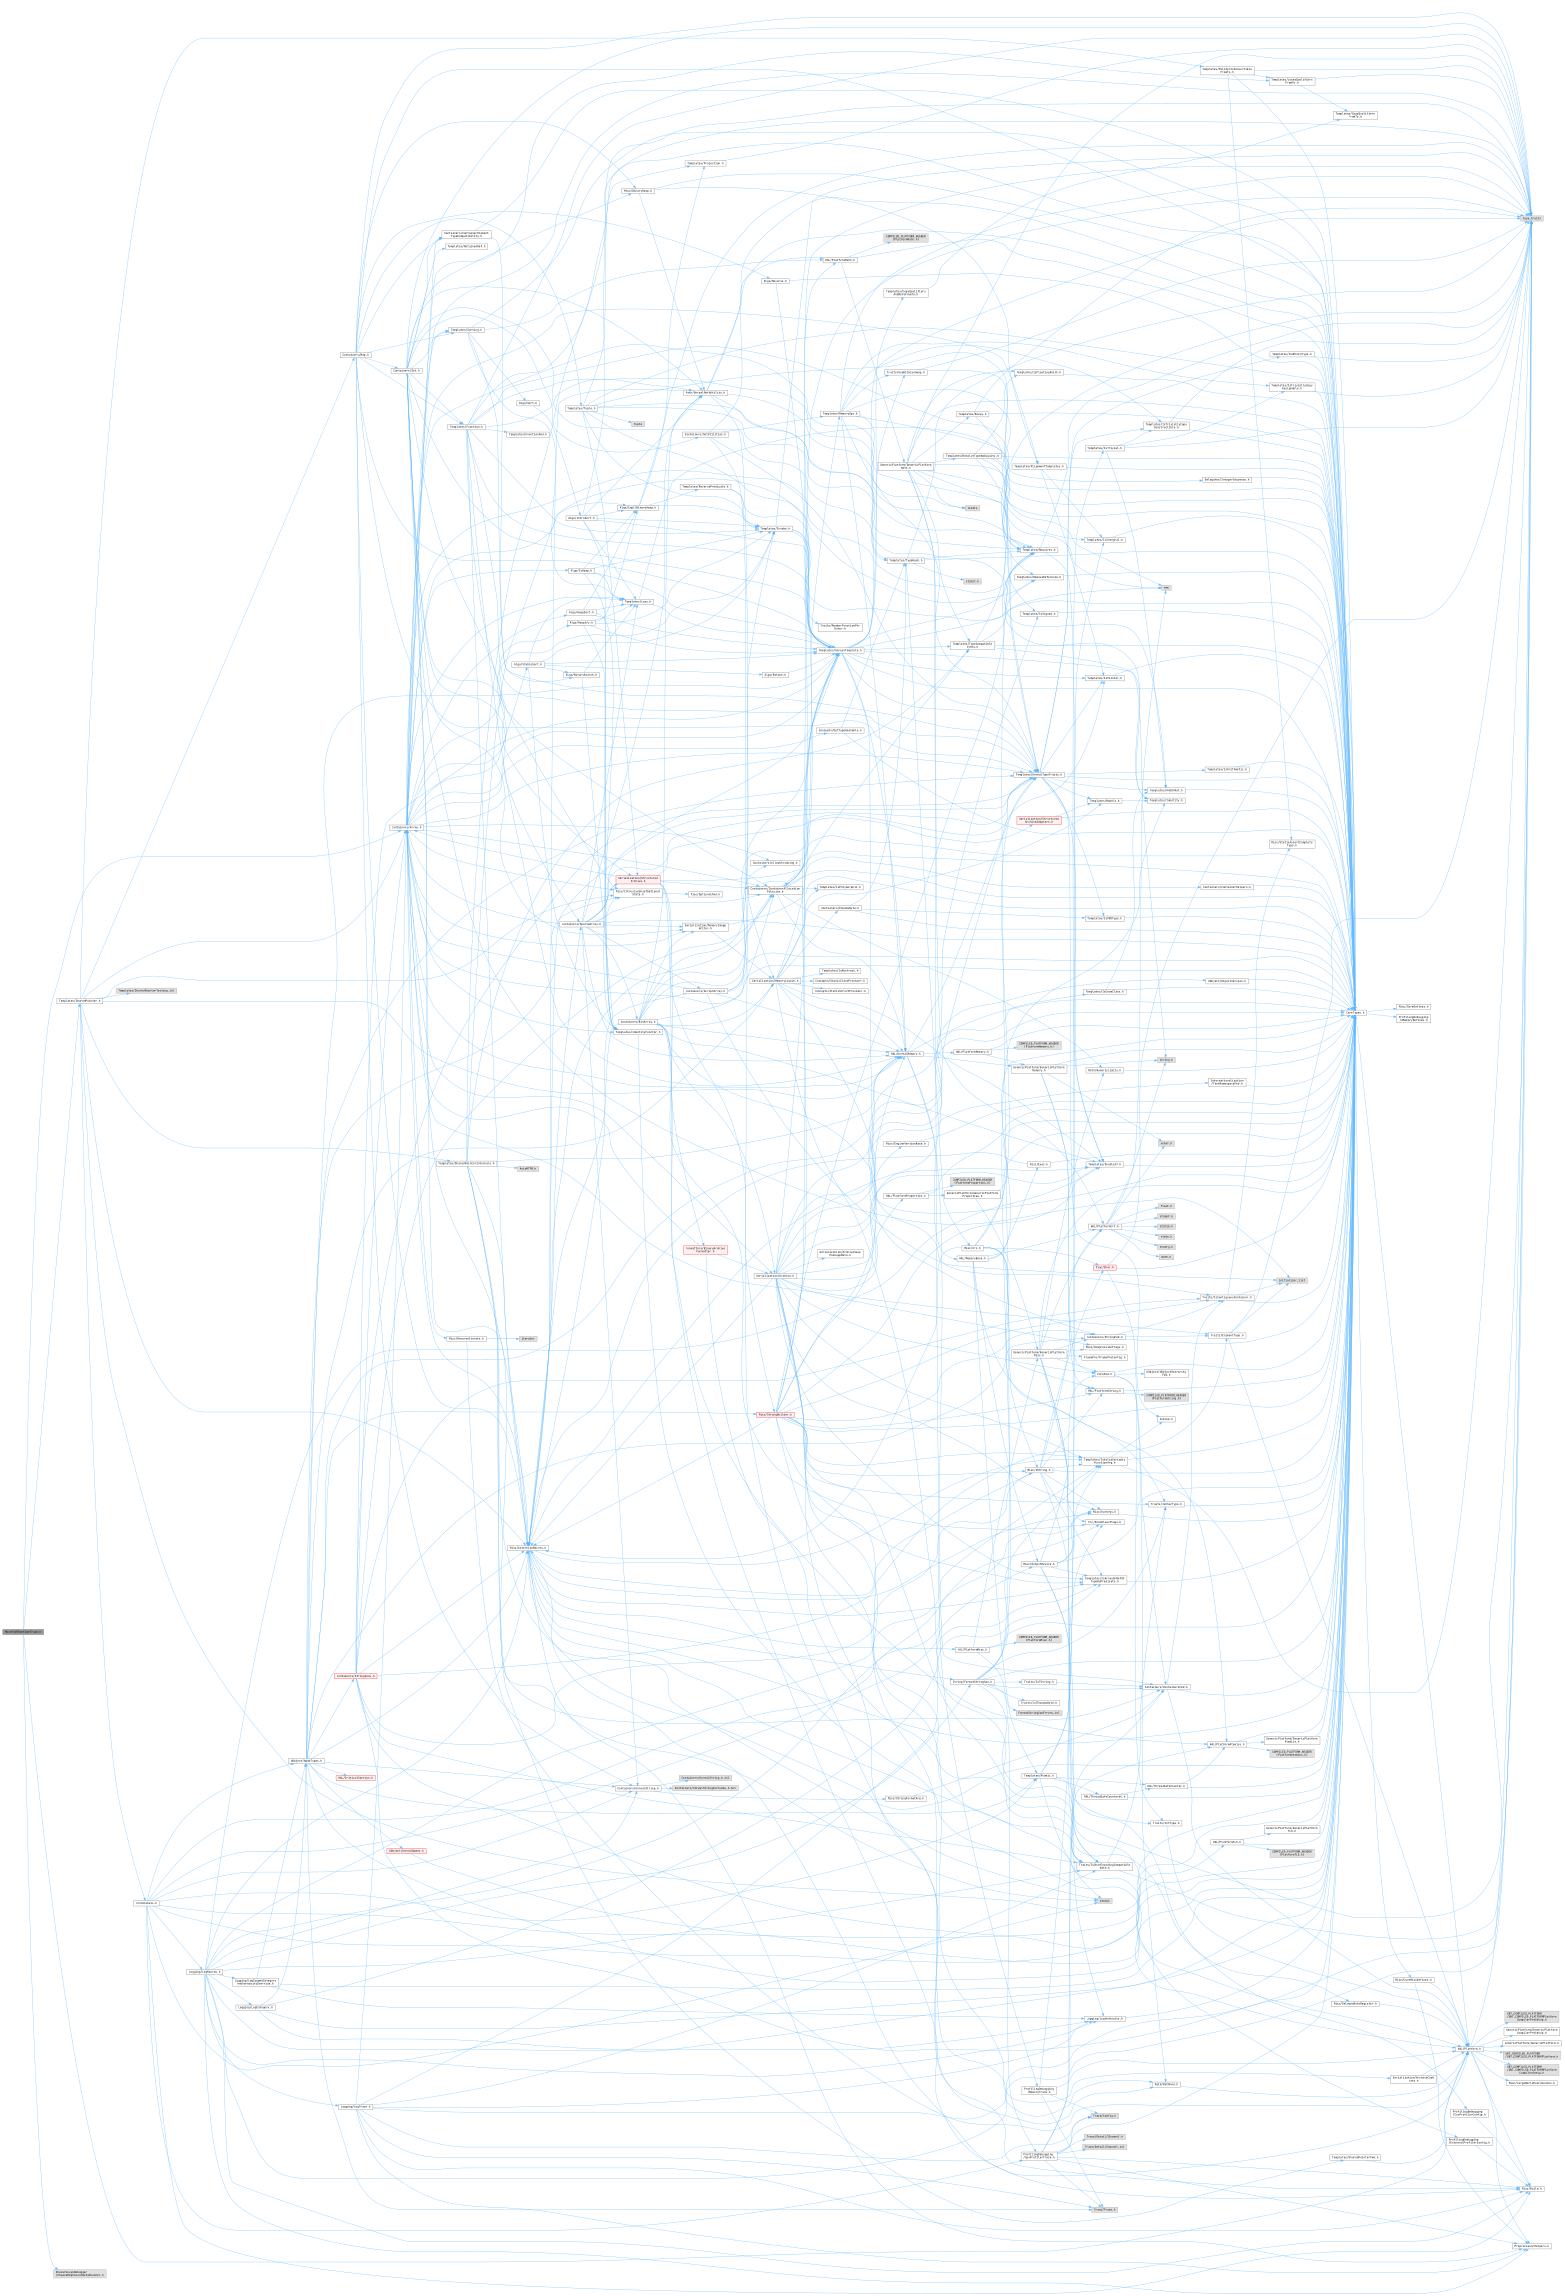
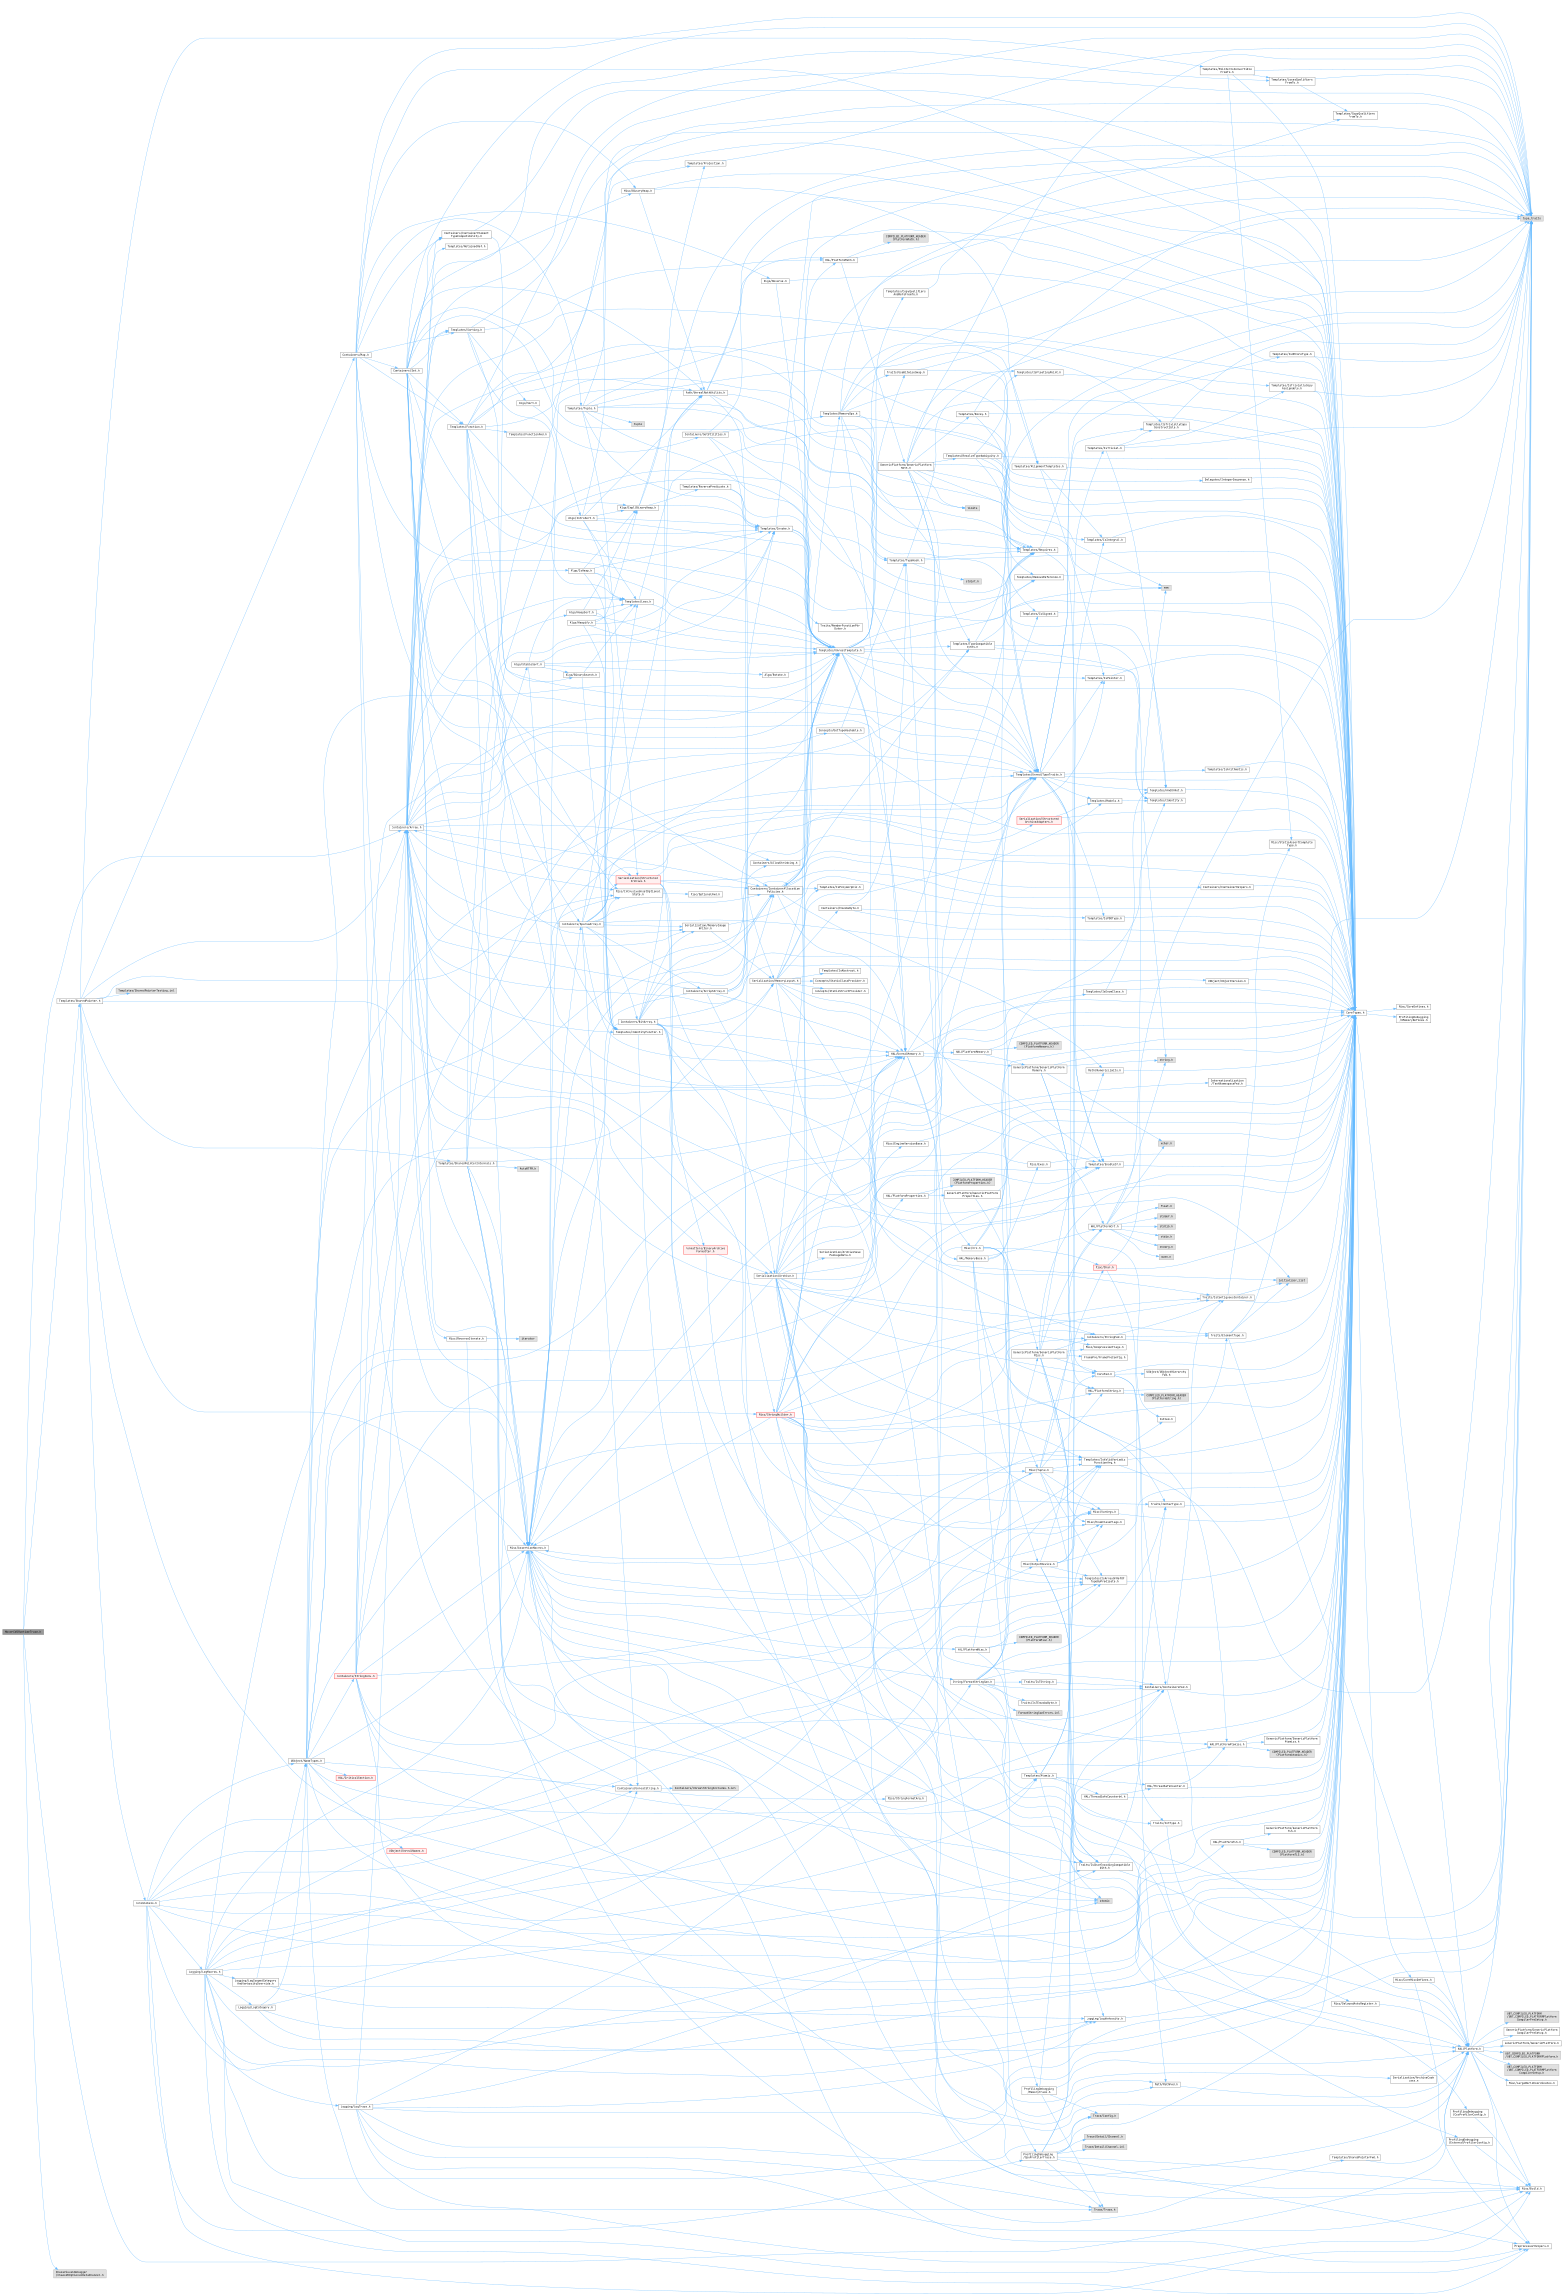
edge "Containers/Array.h" -> "Algo/Heapify.h": removed
node "Misc/CString.h": label "Misc/CString.h" -> "Misc/Tuple.h"
node "Crc/EnumClassFlags.h": label "Crc/EnumClassFlags.h" -> "Misc/EnumClassFlags.h"
node "Containers/UnrealString.h.inl": removed
